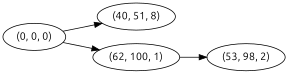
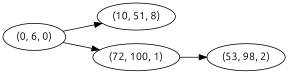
node "(40, 51, 8)": label "(40, 51, 8)" -> "(10, 51, 8)"
node "(0, 0, 0)": label "(0, 0, 0)" -> "(0, 6, 0)"
node "(62, 100, 1)": label "(62, 100, 1)" -> "(72, 100, 1)"
